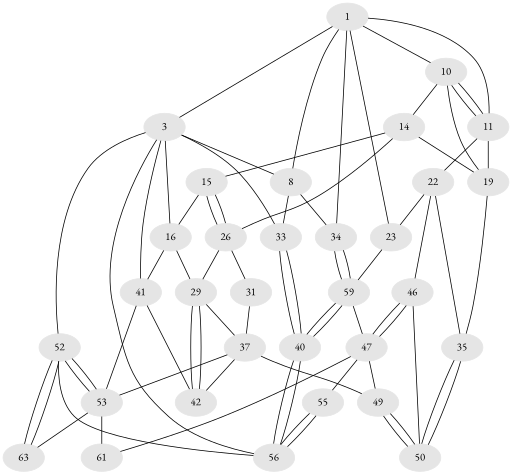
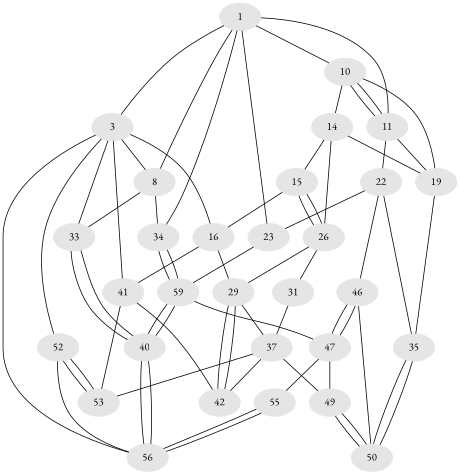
node "63": removed
node "61": removed
